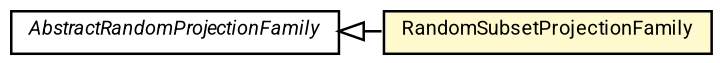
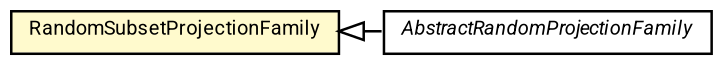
edge "RandomSubsetProjectionFamily" -> "AbstractRandomProjectionFamily": reversed
